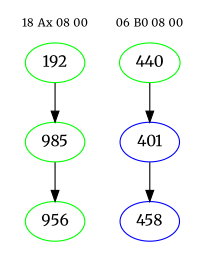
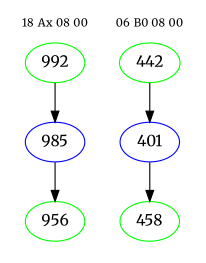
node "192": label "192" -> "992"
node "440": label "440" -> "442"
node "985": color green -> blue
node "458": color blue -> green
